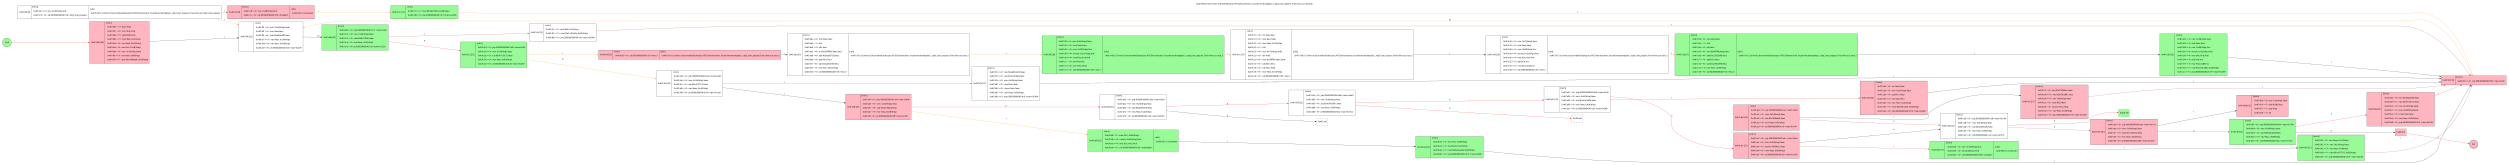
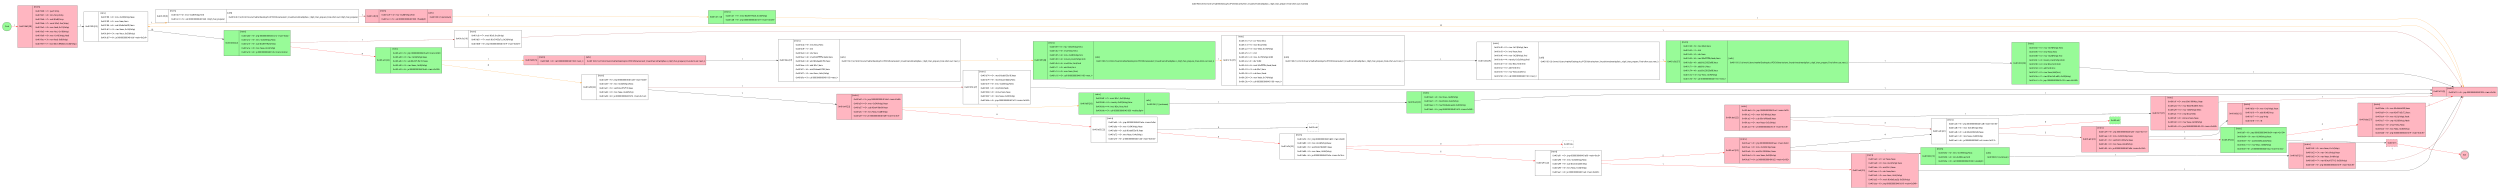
edge "0x401cbf [9]" -> "0x4019f6 [23]": reversed
node "0x401b5f [21]": fillcolor palegreen -> lightpink
